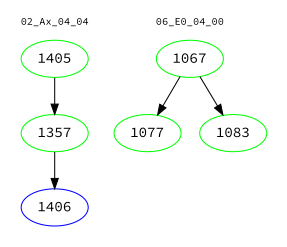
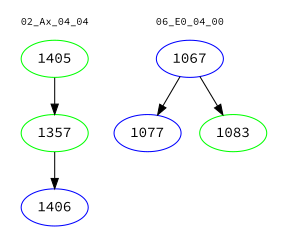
node "1067": color green -> blue
node "1077": color green -> blue
